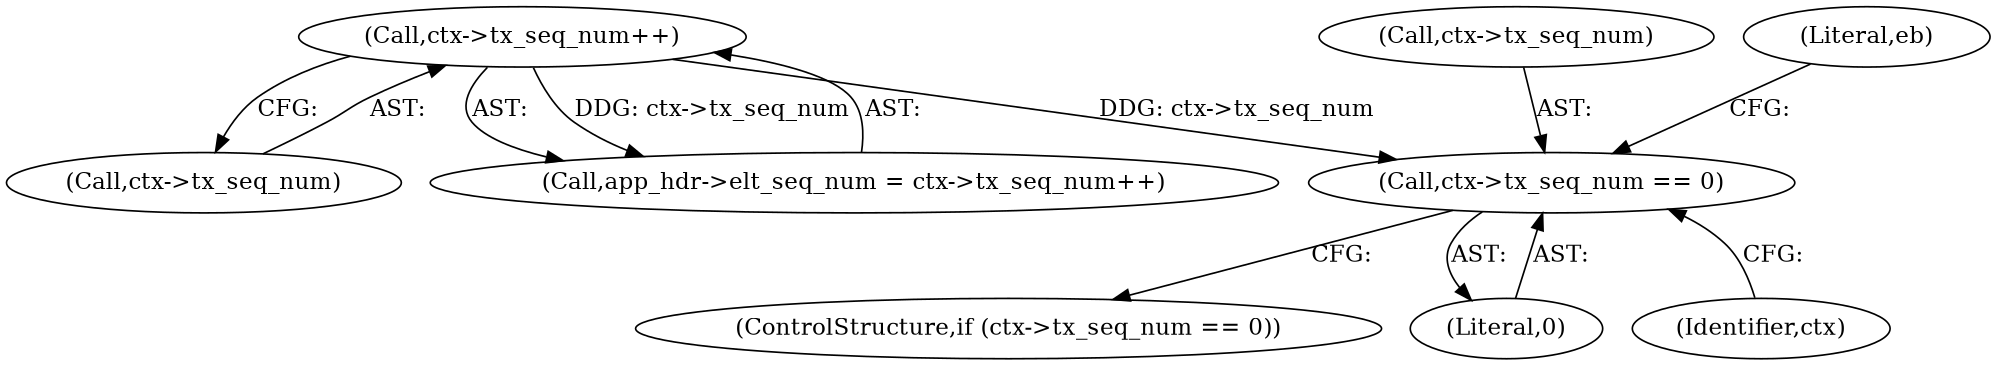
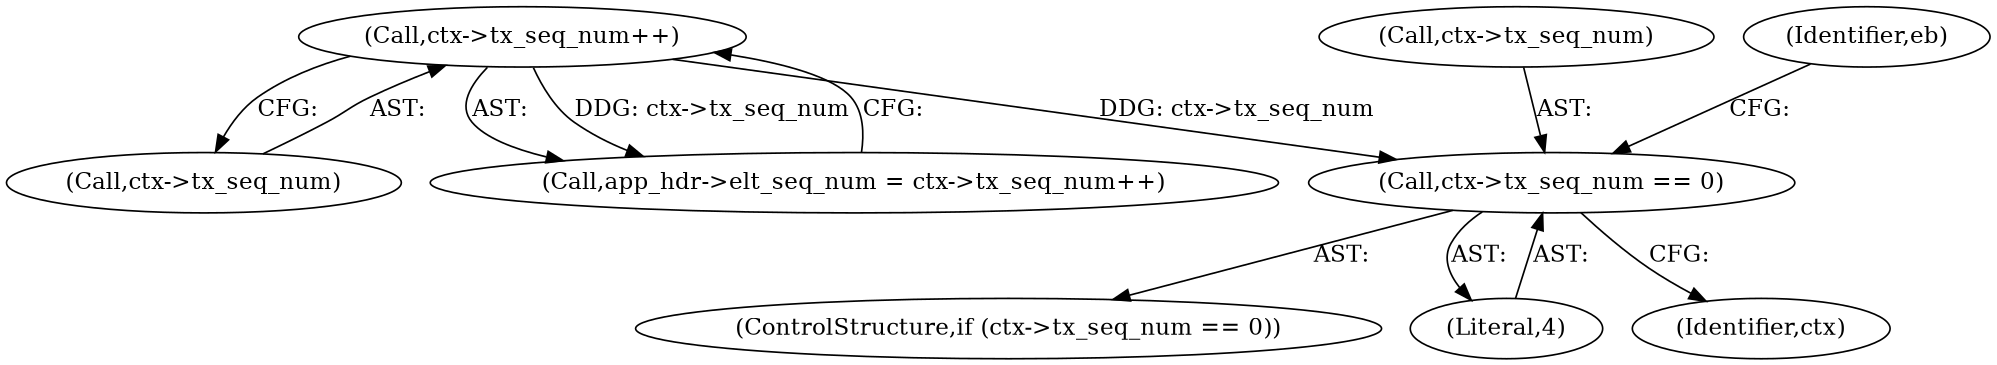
node "(Literal,eb)": label "(Literal,eb)" -> "(Identifier,eb)"
edge "(Call,app_hdr->elt_seq_num = ctx->tx_seq_num++)" -> "(Call,ctx->tx_seq_num++)": label "AST: " -> "CFG: "
edge "(Identifier,ctx)" -> "(Call,ctx->tx_seq_num == 0)": reversed
edge "(Call,ctx->tx_seq_num == 0)" -> "(ControlStructure,if (ctx->tx_seq_num == 0))": label "CFG: " -> "AST: "
node "(Literal,0)": label "(Literal,0)" -> "(Literal,4)"
